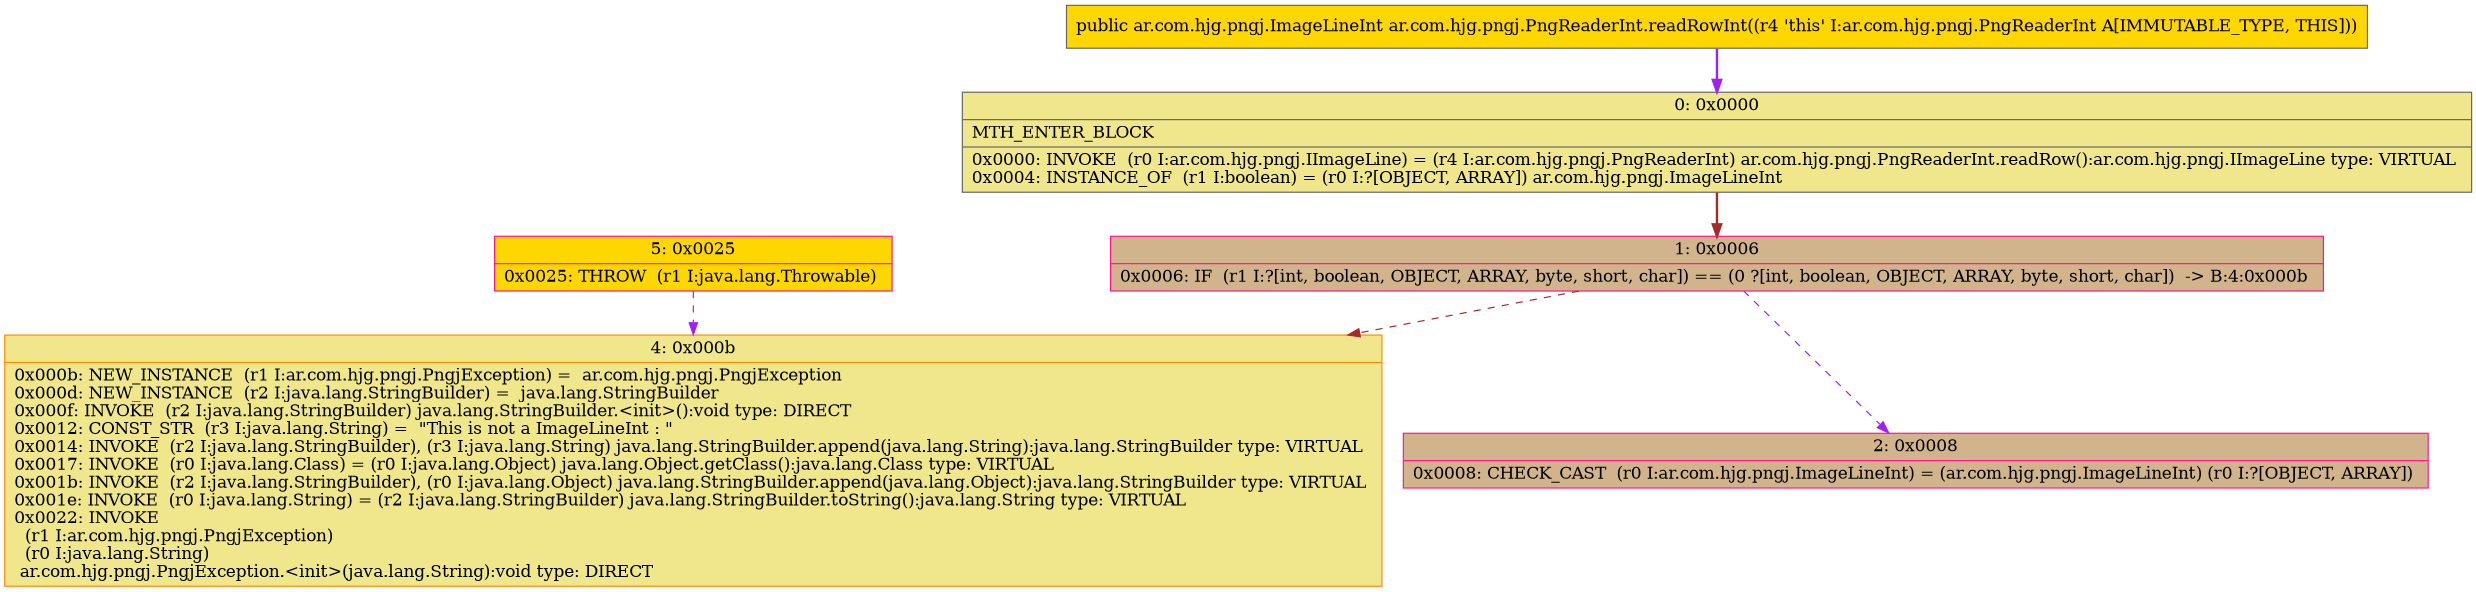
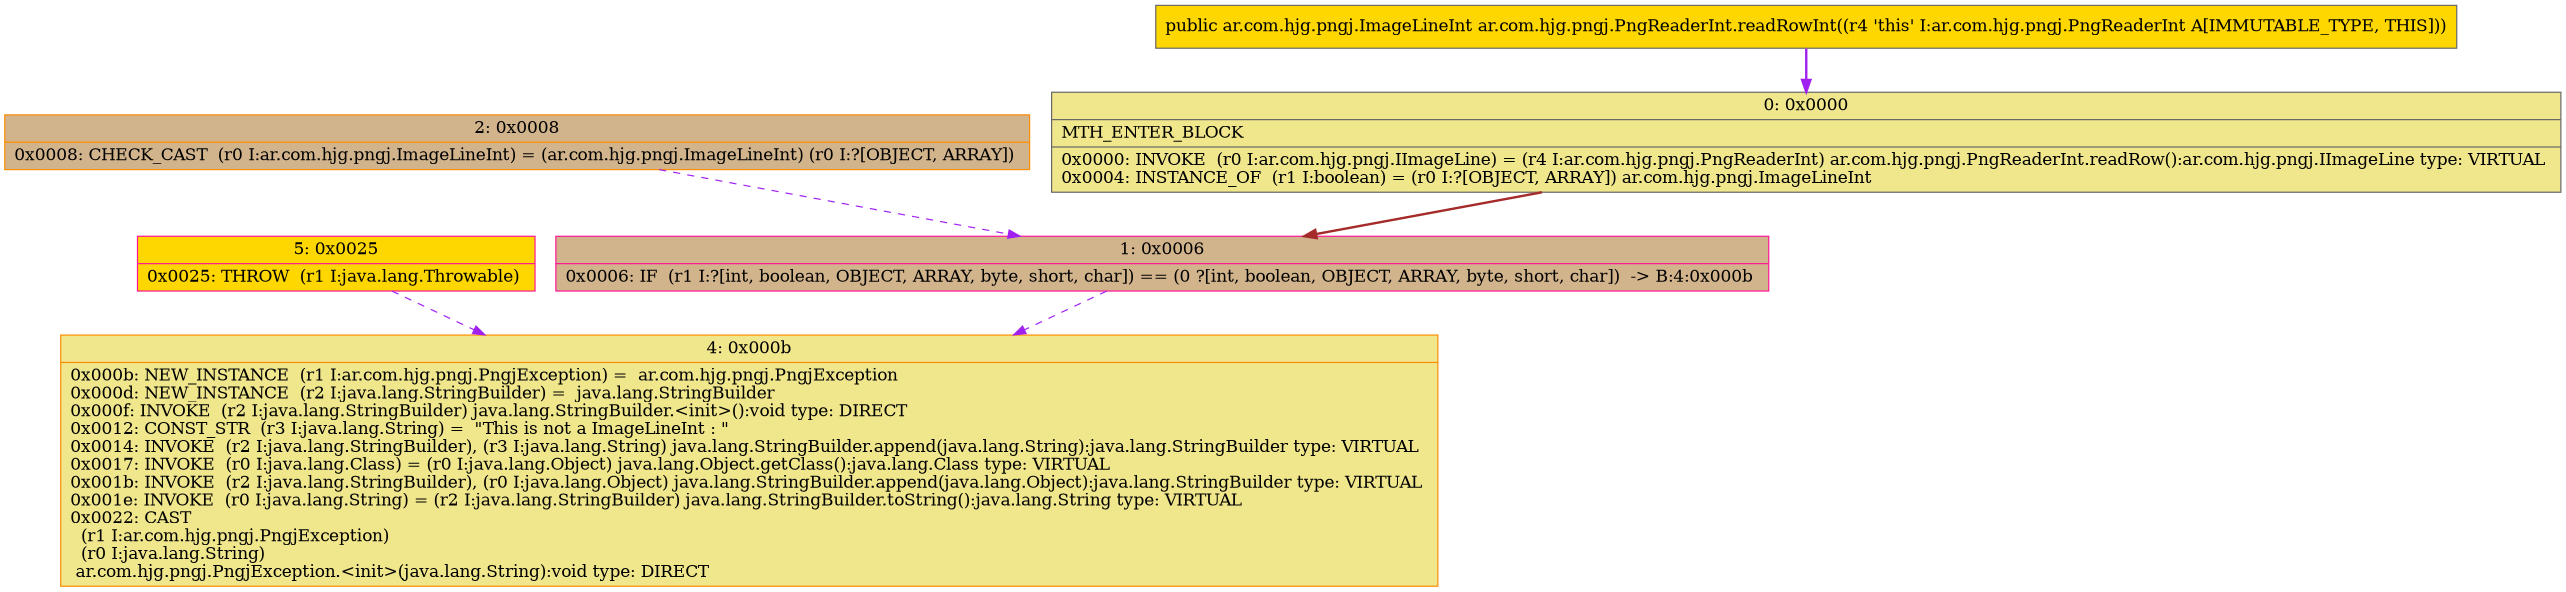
edge "1: 0x0006" -> "4: 0x000b": color brown -> purple
edge "1: 0x0006" -> "2: 0x0008": reversed
node "2: 0x0008": color deeppink -> darkorange
node "4: 0x000b": text "0x0022: INVOKE" -> "0x0022: CAST"
